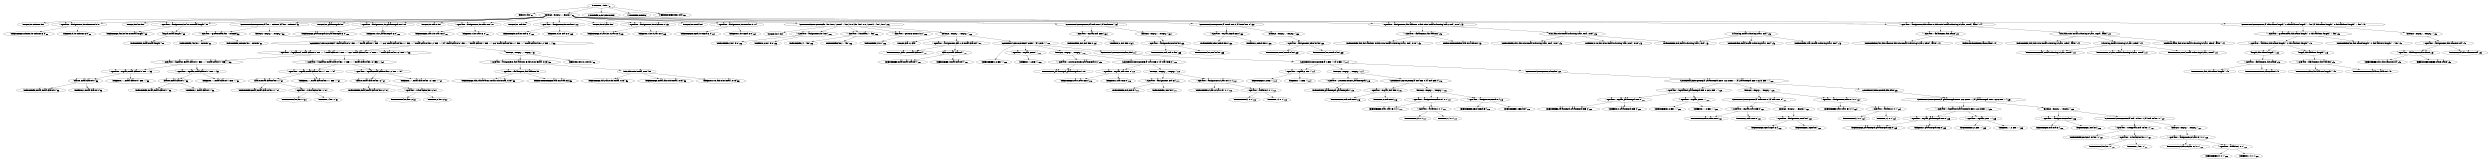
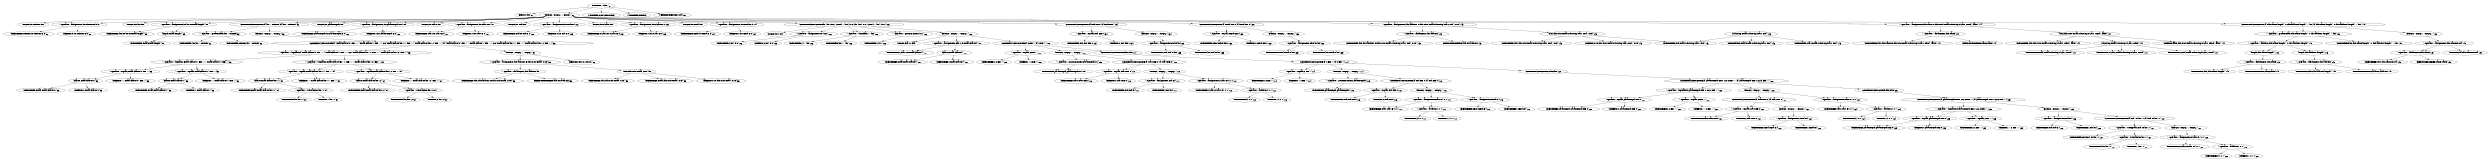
edge "(CONTROL_STRUCTURE,if (c == '('),if (c == '('))" -> "(IDENTIFIER,c,c == '(')": now "(<operator>.equals,c == '(')" -> "(IDENTIFIER,c,c == '(')"
